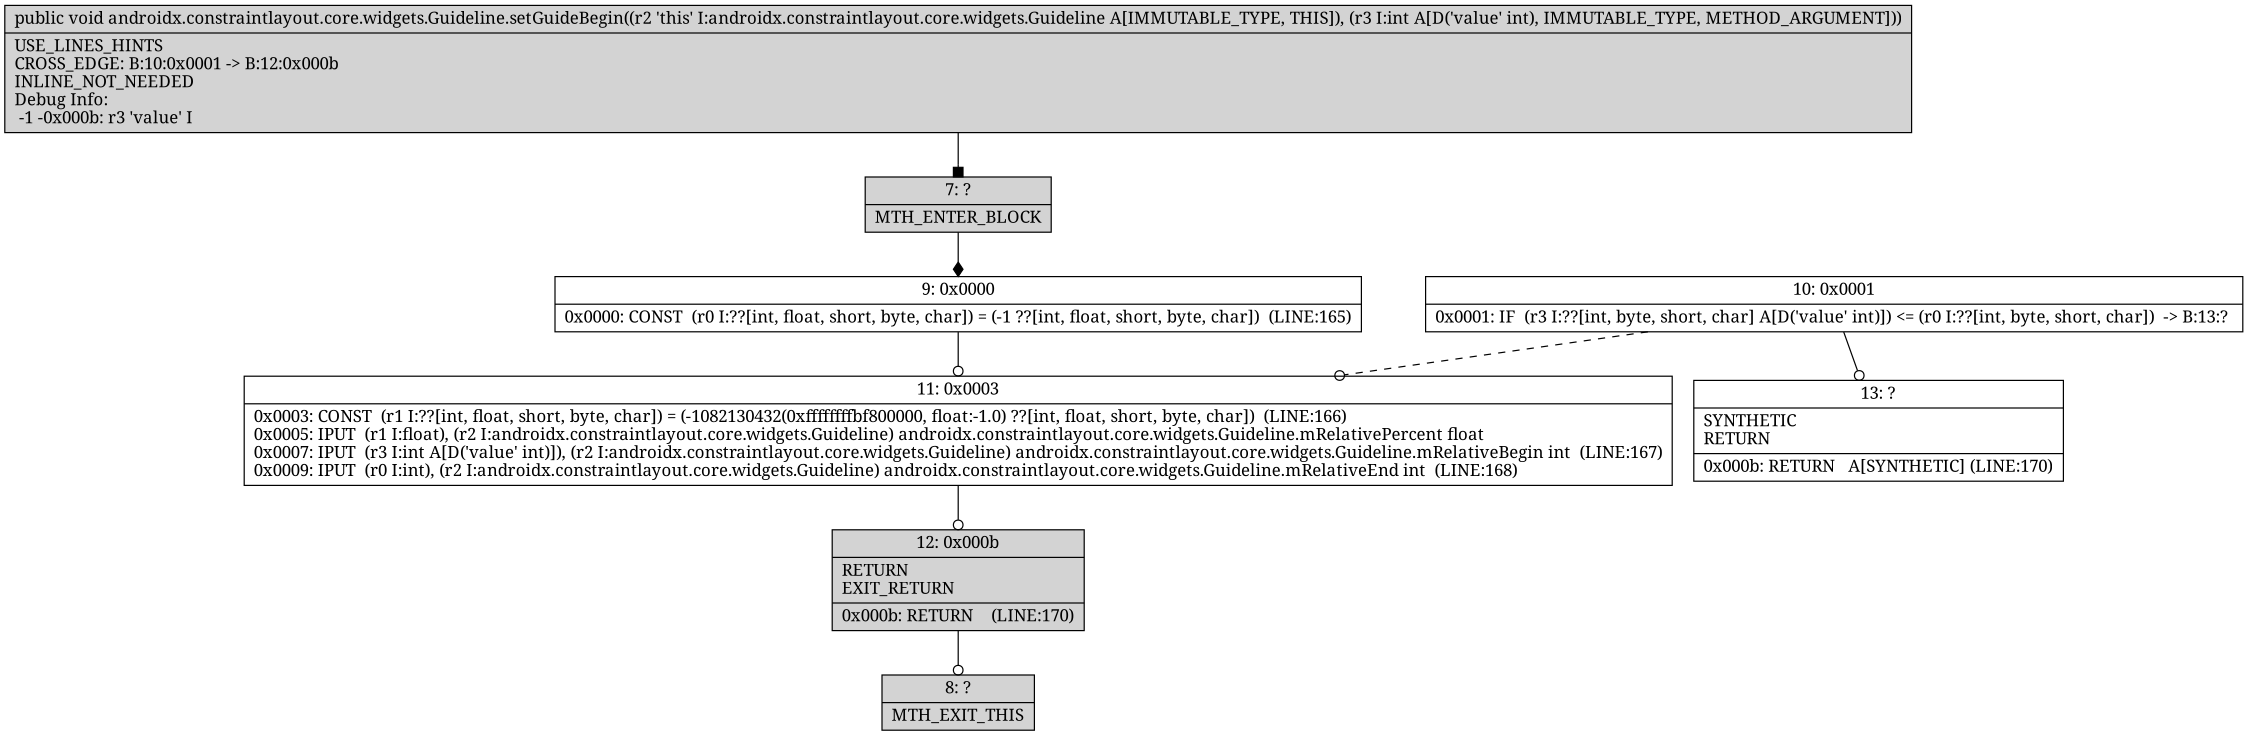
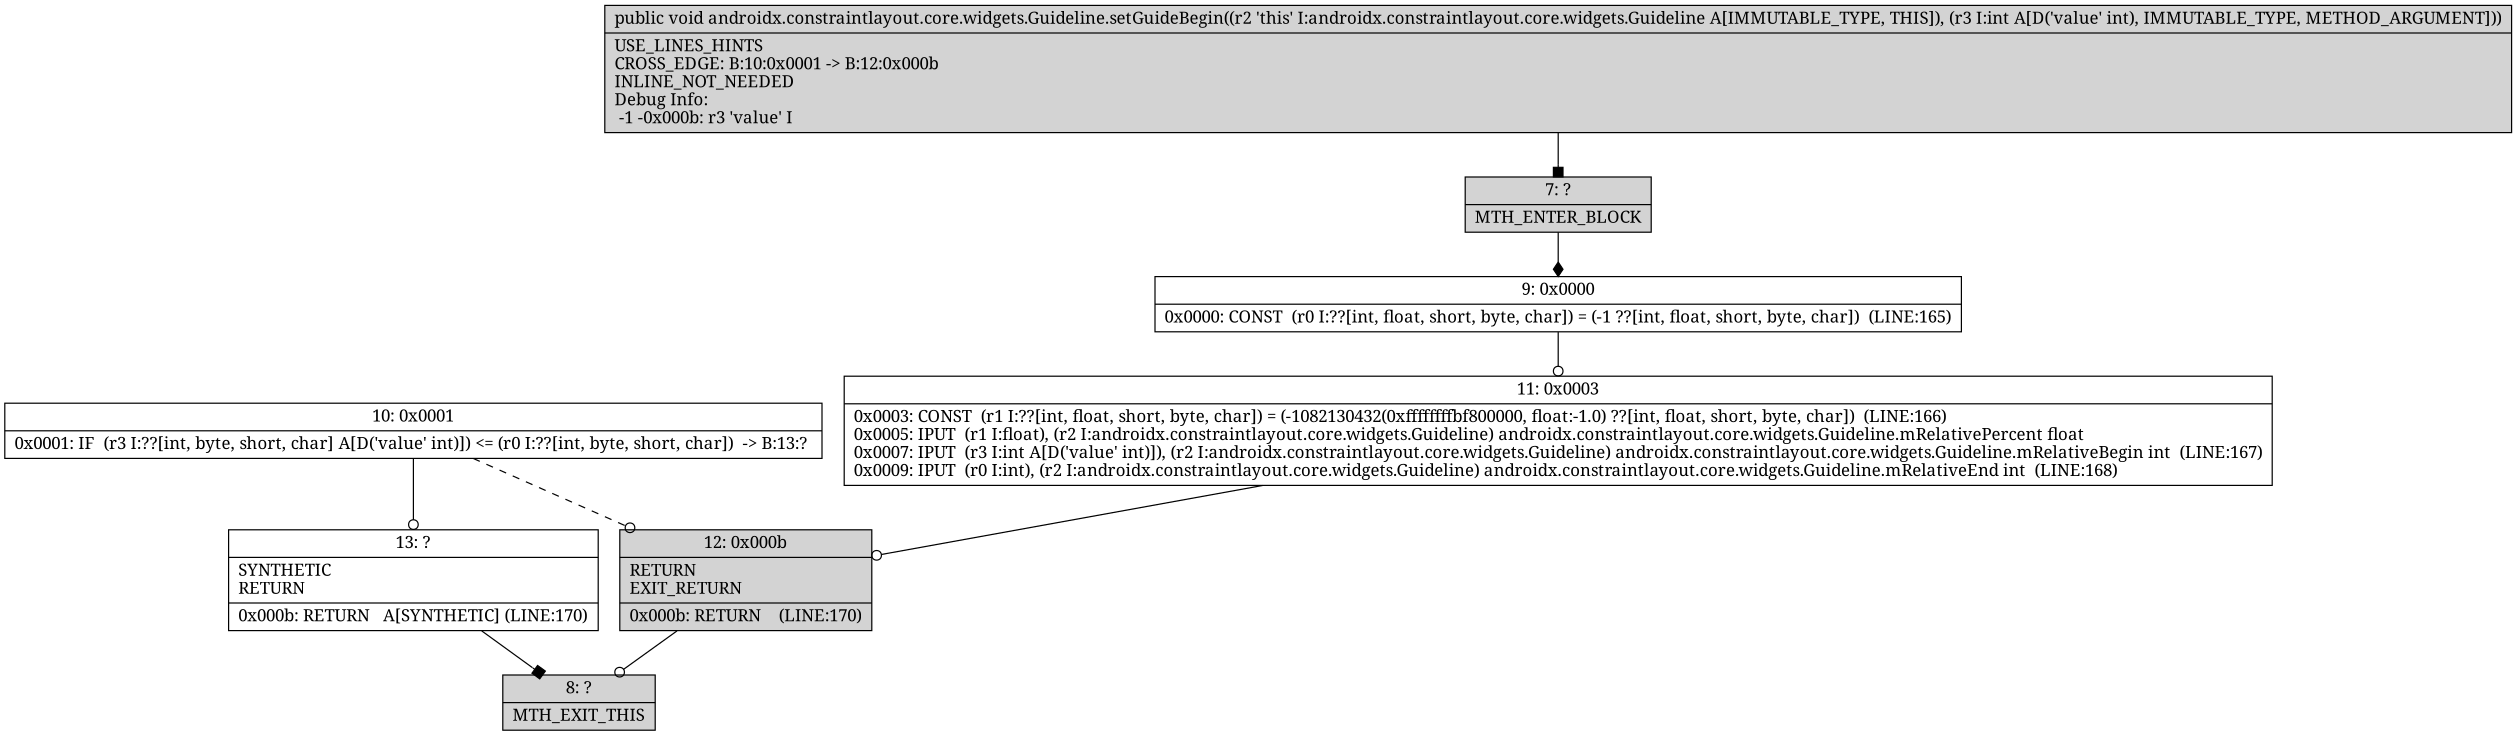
edge "10: 0x0001" -> "11: 0x0003": now "10: 0x0001" -> "12: 0x000b"
edge "13: ?" -> "8: ?": added
